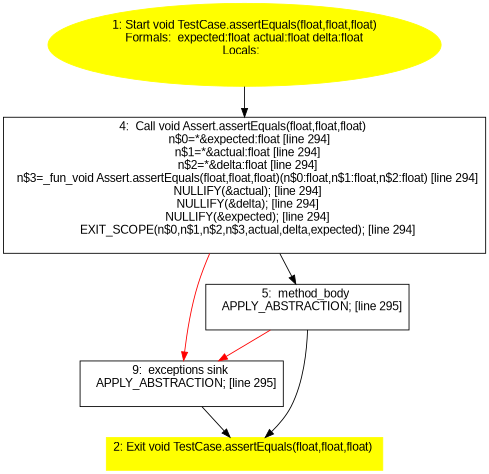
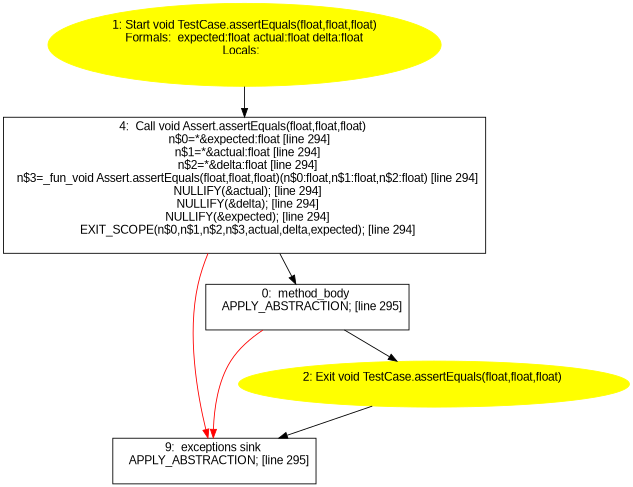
node "5:  method_body APPLY_ABSTRACTION; [line 295]": label "5:  method_body APPLY_ABSTRACTION; [line 295]" -> "0:  method_body APPLY_ABSTRACTION; [line 295]"
edge "9:  exceptions sink APPLY_ABSTRACTION; [line 295]" -> "2: Exit void TestCase.assertEquals(float,float,float)": reversed
node "2: Exit void TestCase.assertEquals(float,float,float)": shape box -> ellipse
